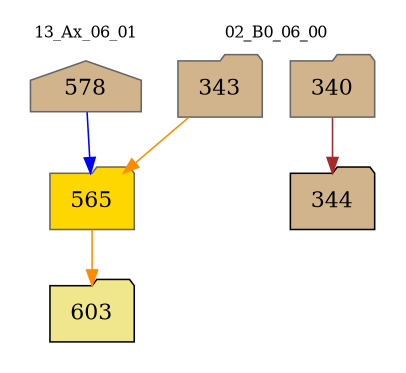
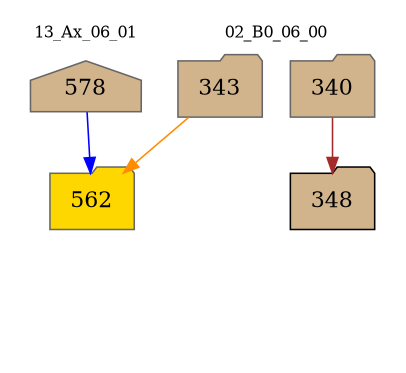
node "565": label "565" -> "562"
node "344": label "344" -> "348"
node "603": removed
